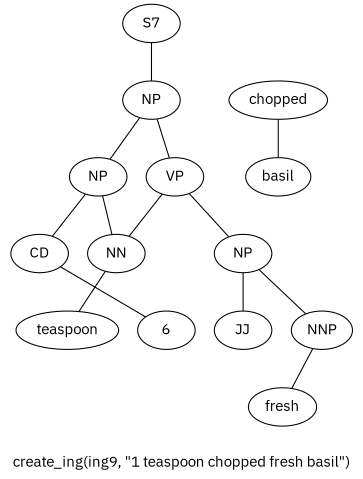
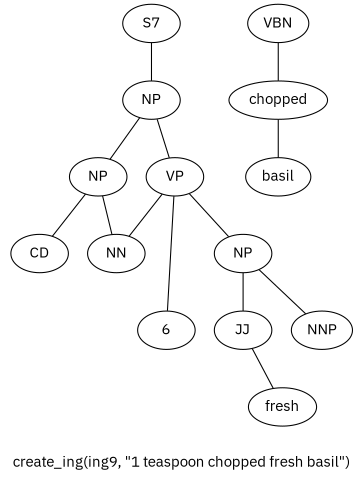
node "VBN": added
edge "CD" -- "6": now "VP" -- "6"
node "teaspoon": removed
edge "NNP" -- "fresh": now "JJ" -- "fresh"
